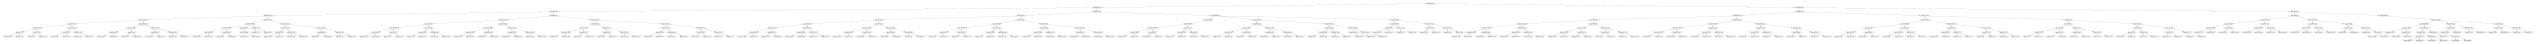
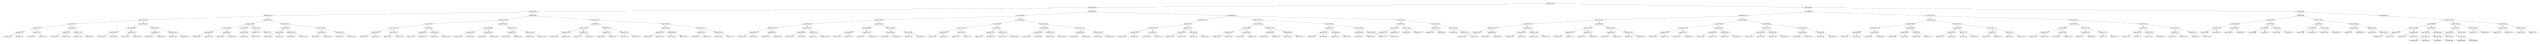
node "Node{data=[4991, 4991]}": added
